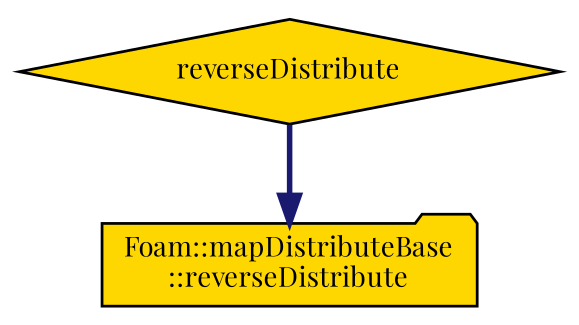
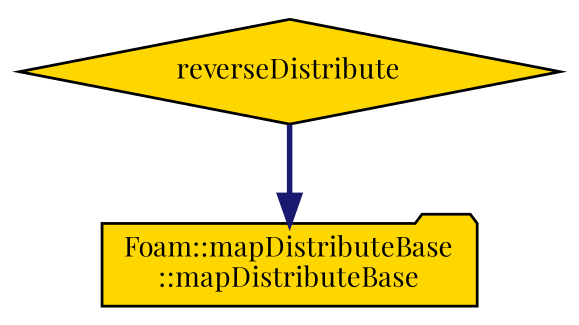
node "Foam::mapDistributeBase ::reverseDistribute": label "Foam::mapDistributeBase ::reverseDistribute" -> "Foam::mapDistributeBase ::mapDistributeBase"
